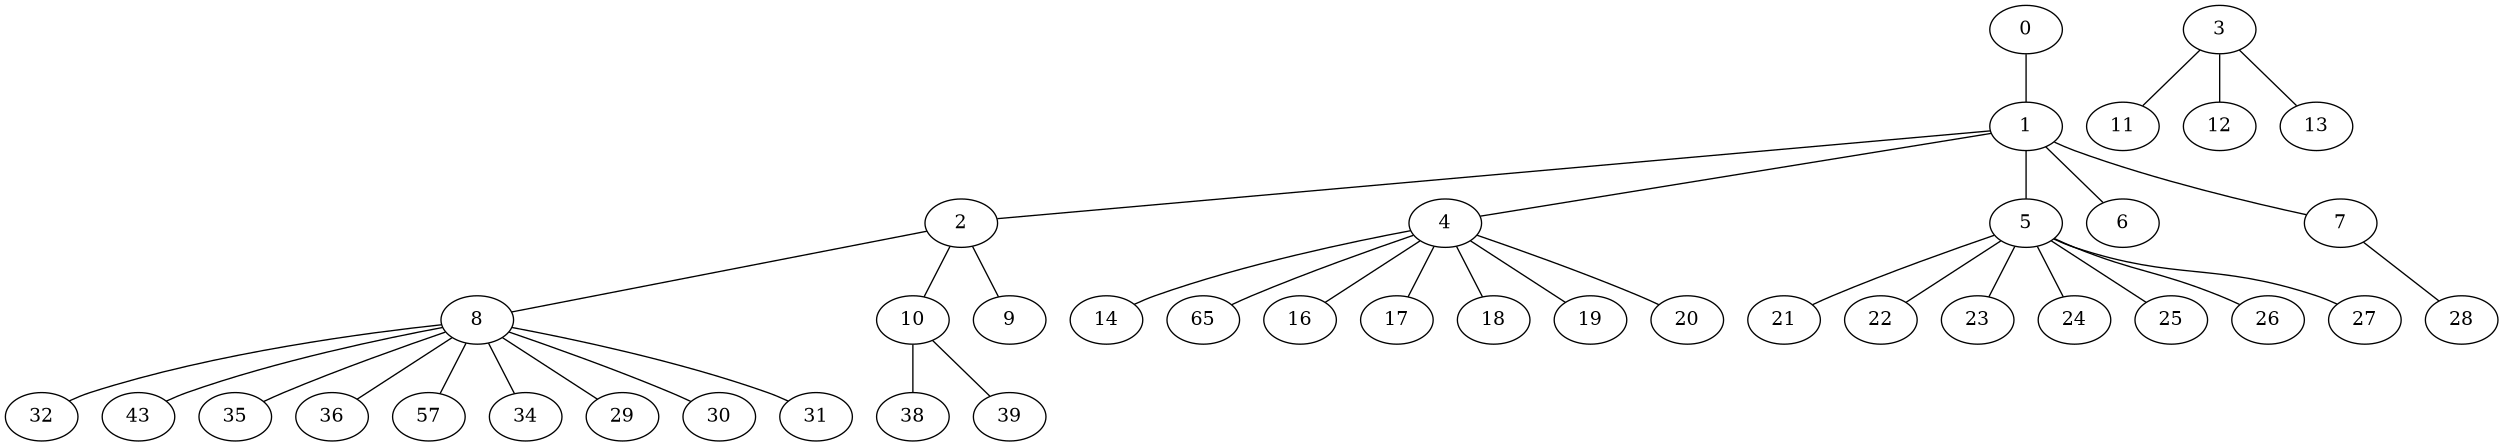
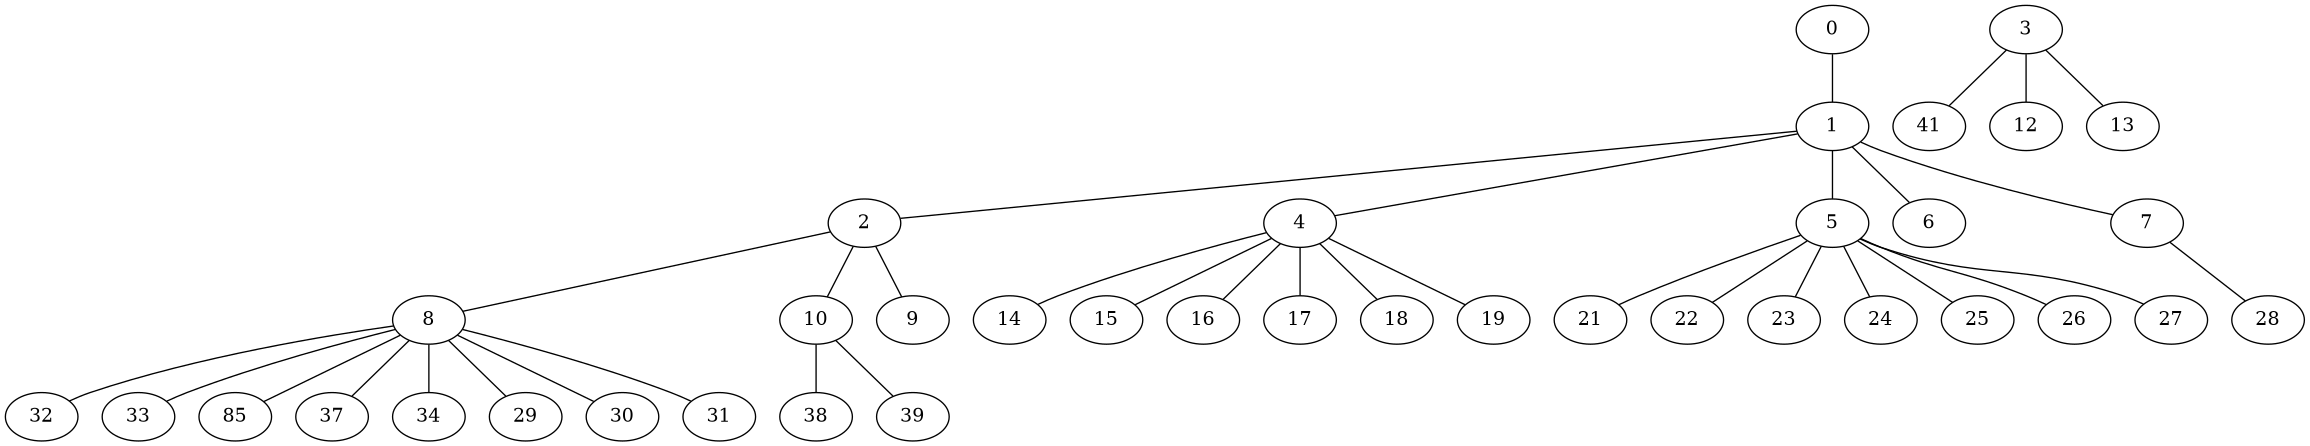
node "11": label "11" -> "41"
node "65": label "65" -> "15"
node "20": removed
node "43": label "43" -> "33"
node "35": label "35" -> "85"
node "36": removed
node "57": label "57" -> "37"
